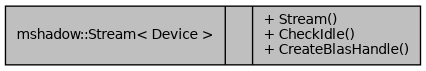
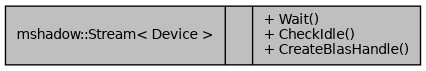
node "mshadow::Stream< Device >": text "+ Stream()" -> "+ Wait()"
